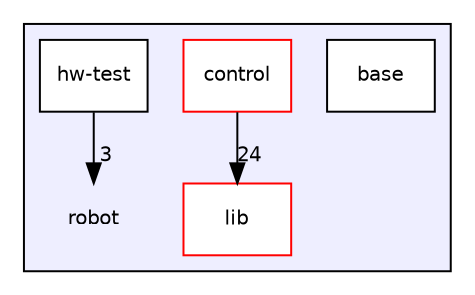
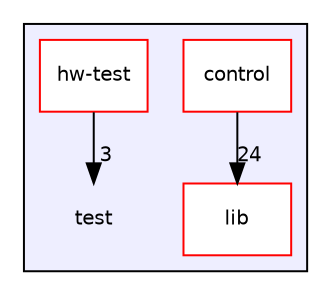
node "hw-test": color black -> red
node "base": removed
node "robot": label "robot" -> "test"
